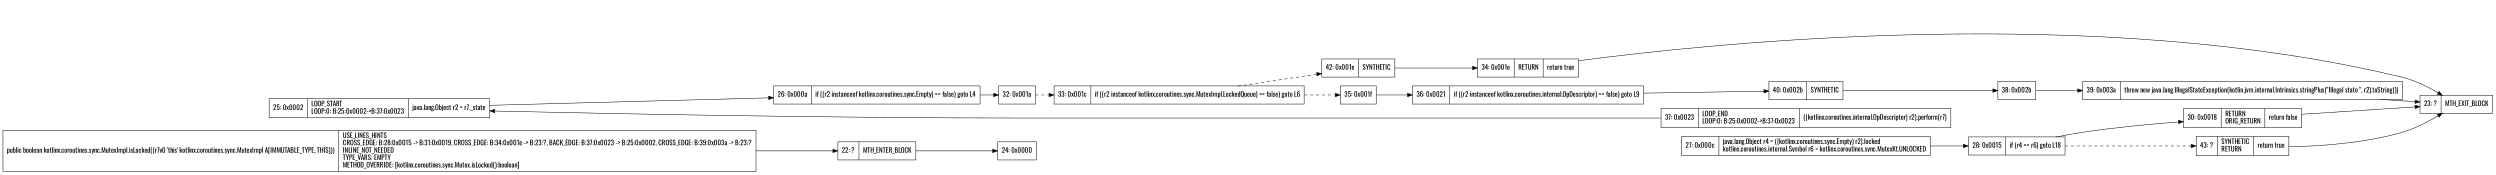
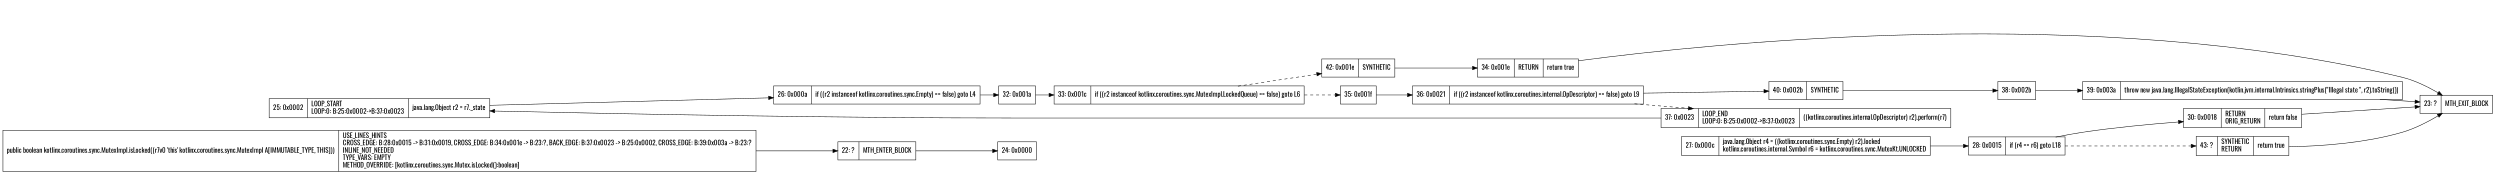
edge "32: 0x001a" -> "33: 0x001c": style dashed -> solid
edge "36: 0x0021" -> "37: 0x0023": added
